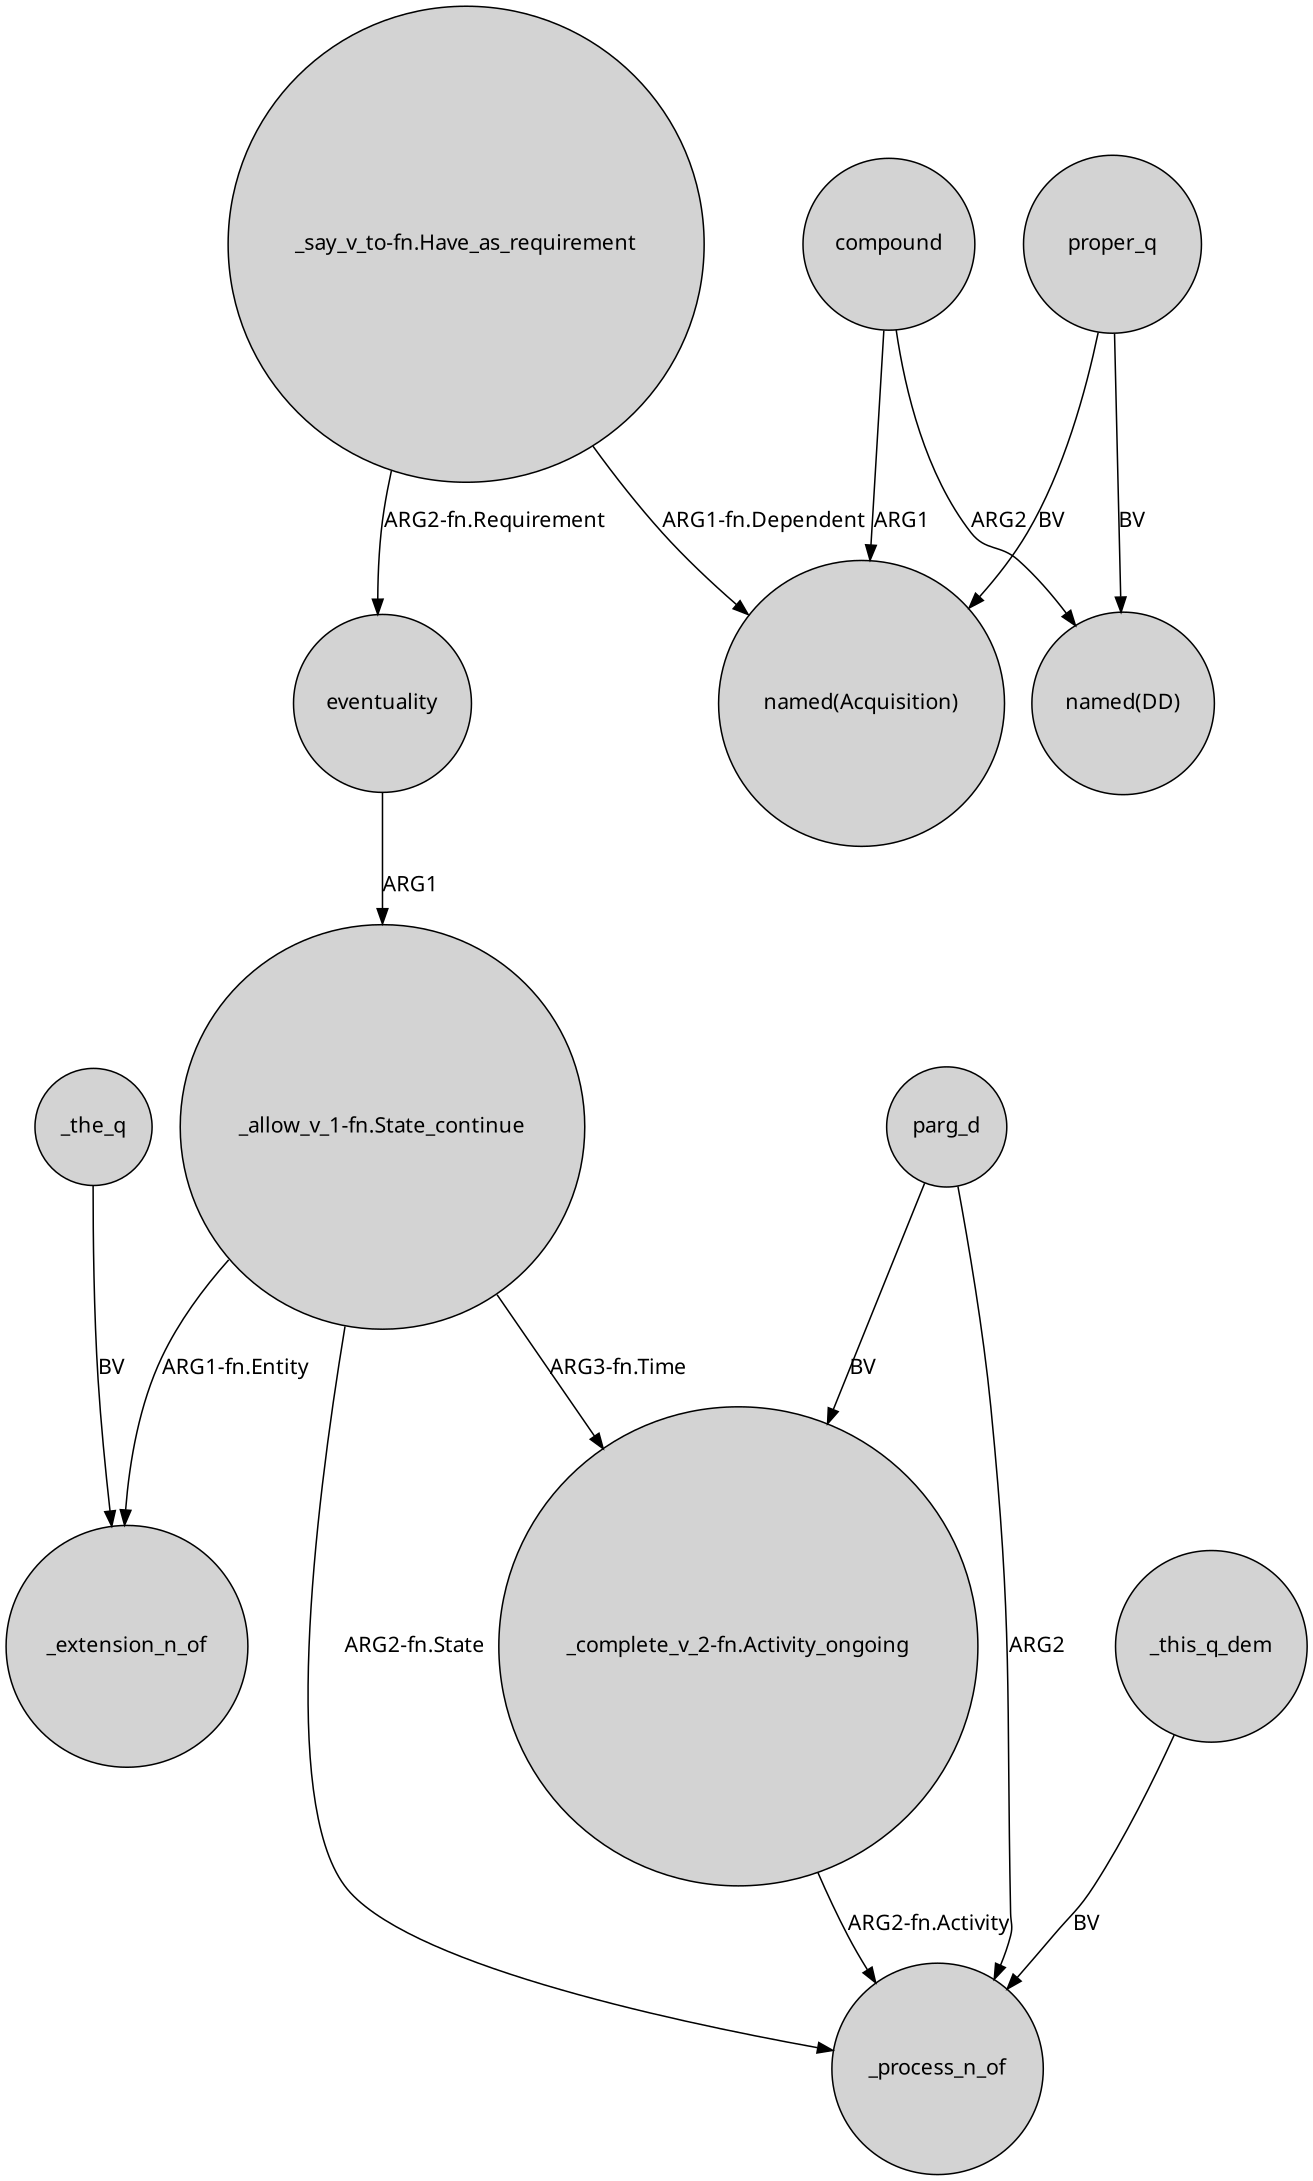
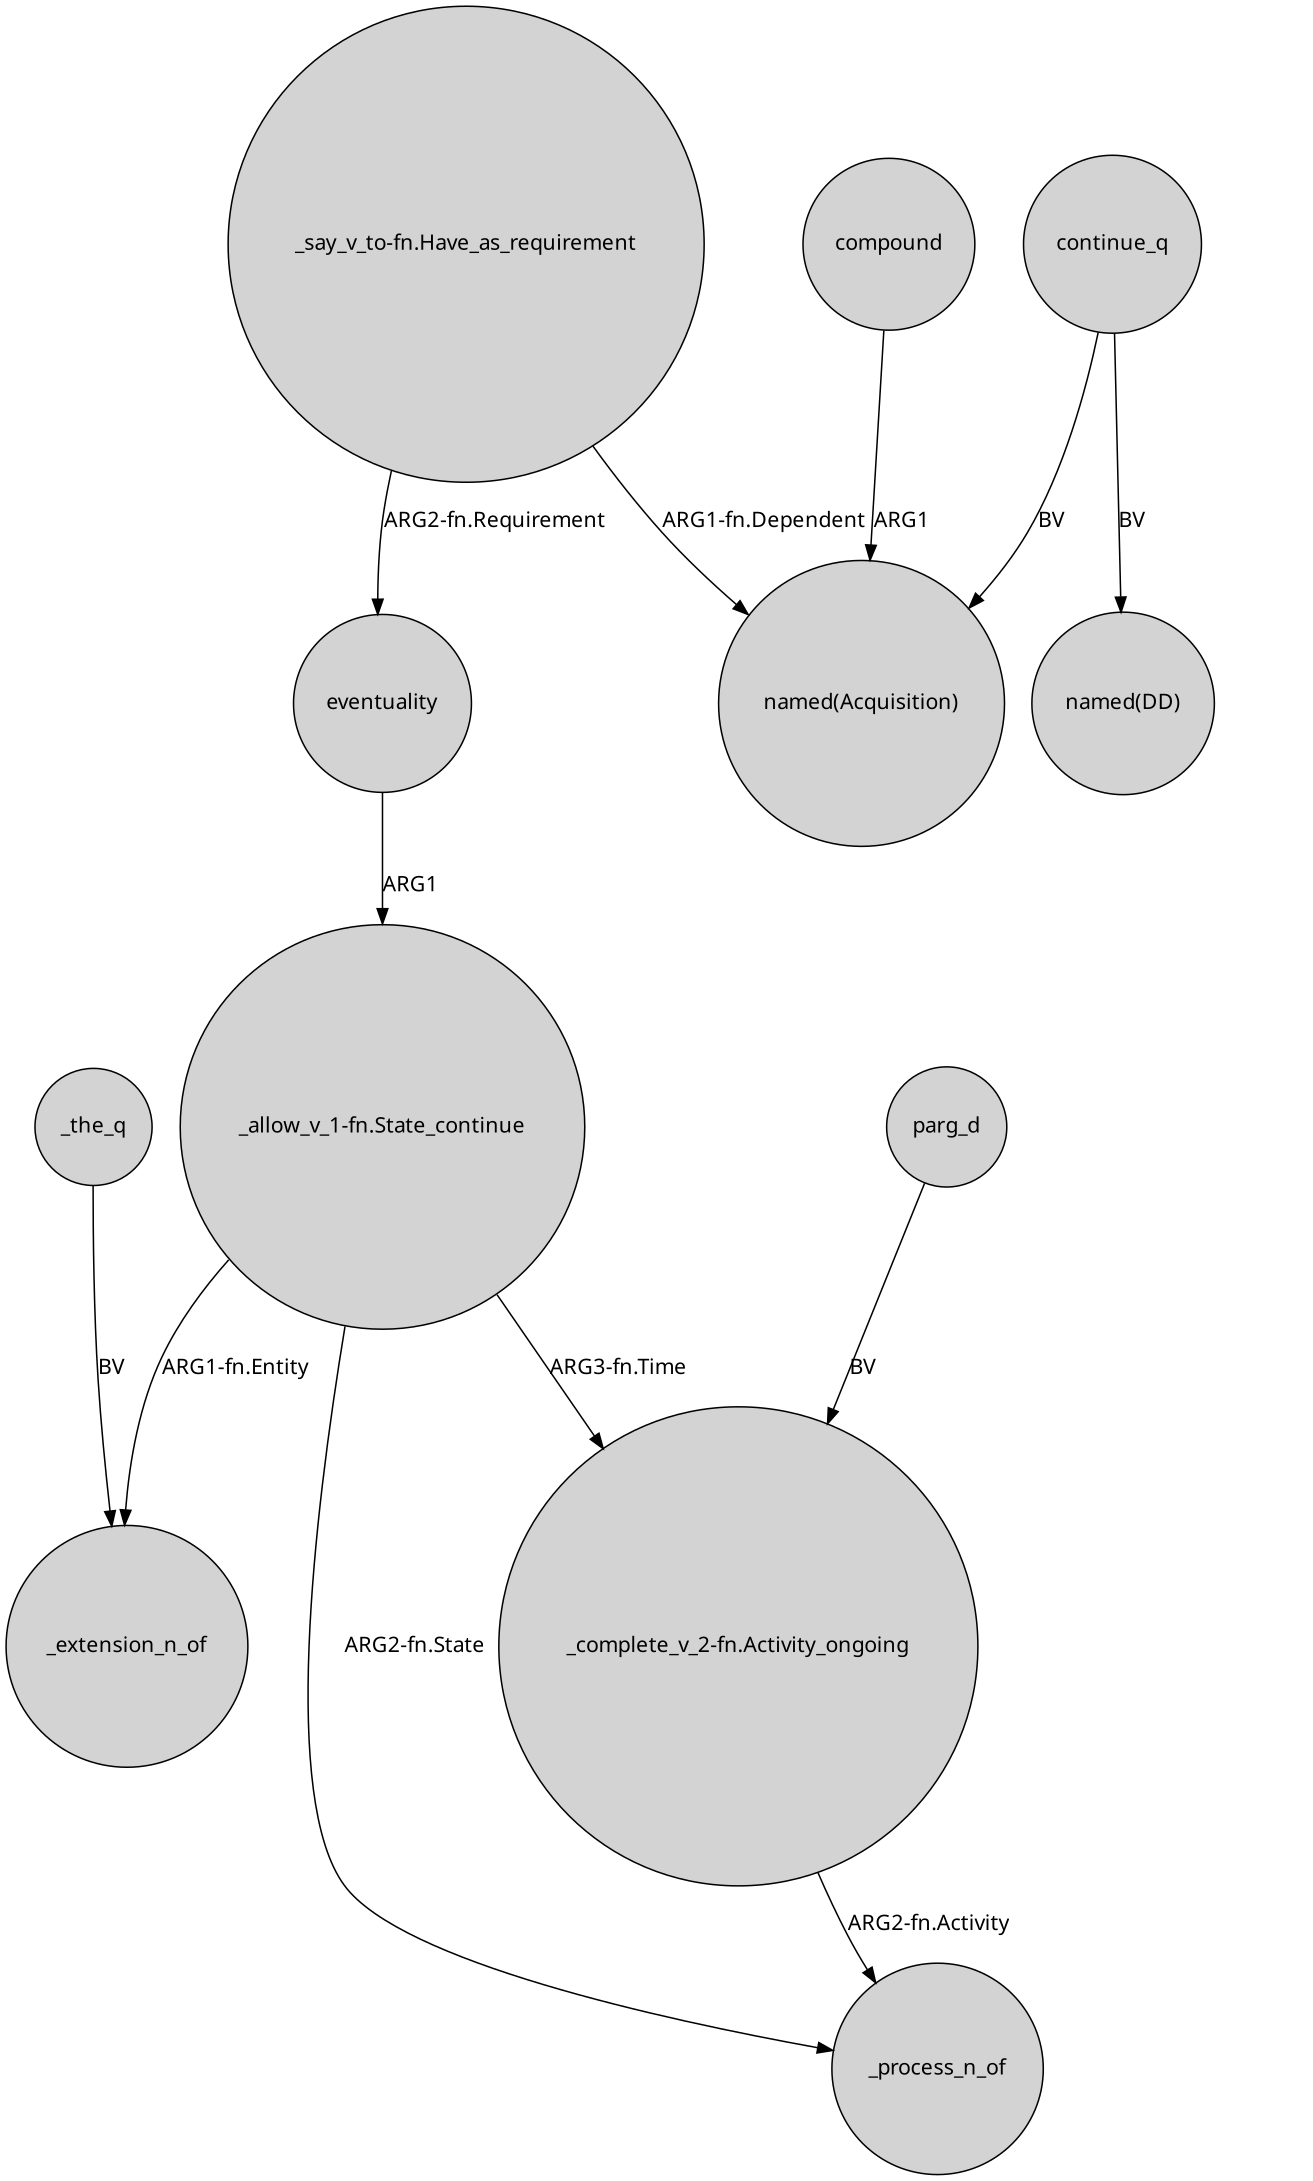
node "proper_q": label "proper_q" -> "continue_q"
edge "compound" -> "named(DD)": removed, label "ARG2"
edge "parg_d" -> "_process_n_of": removed, label "ARG2"
node "_this_q_dem": removed
